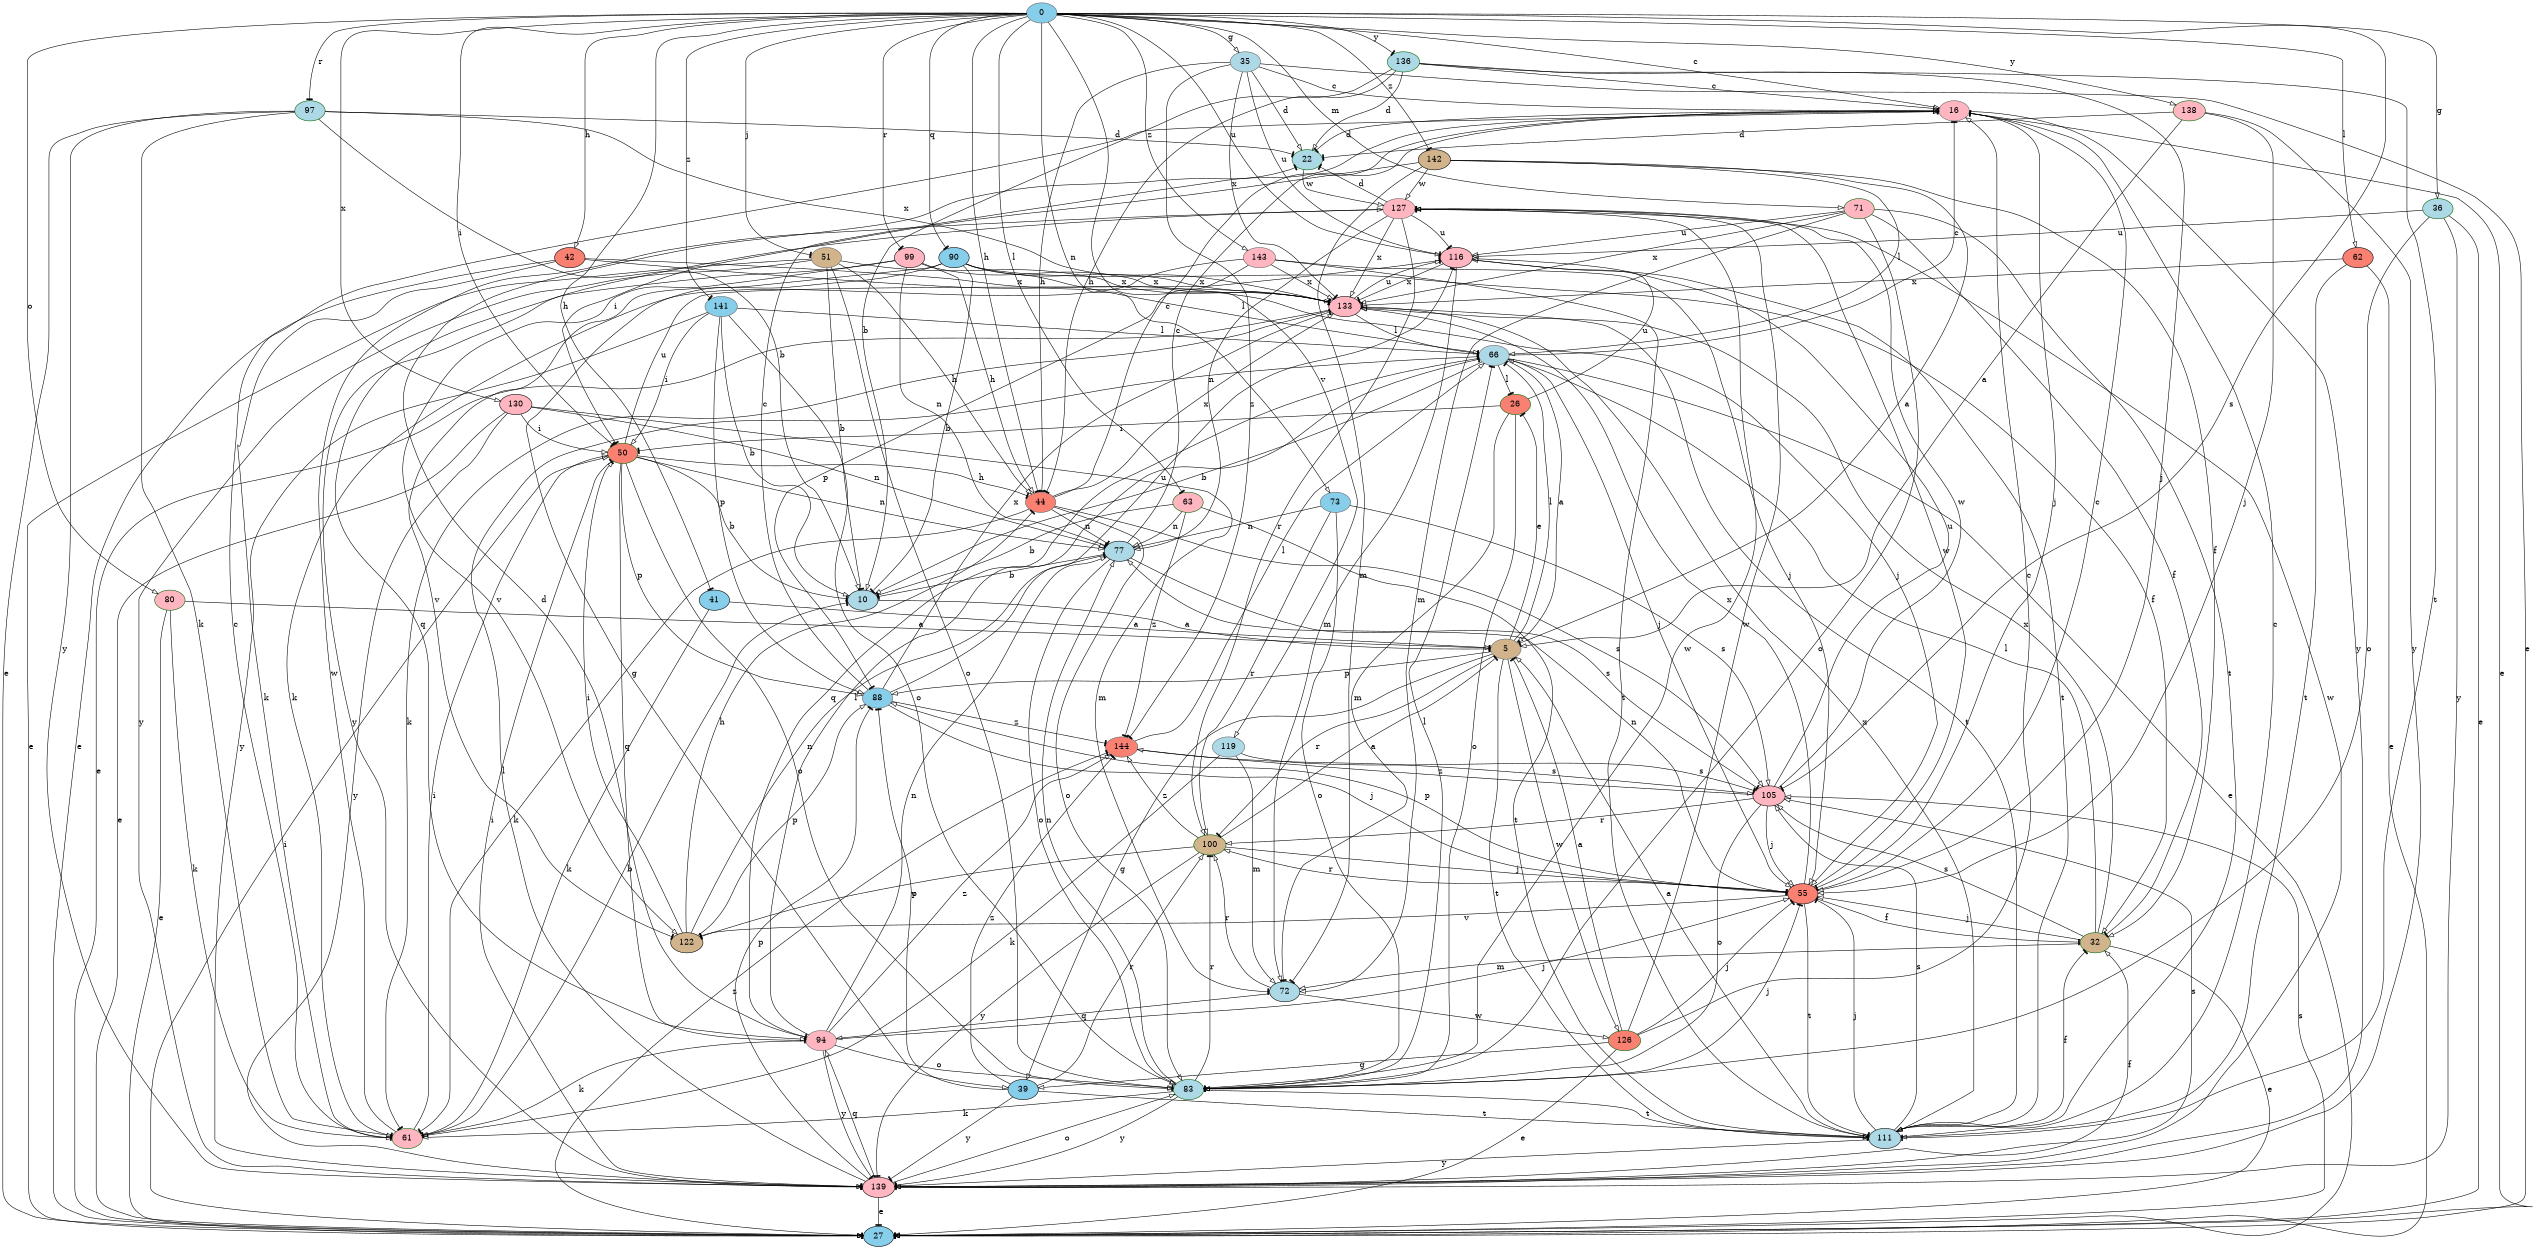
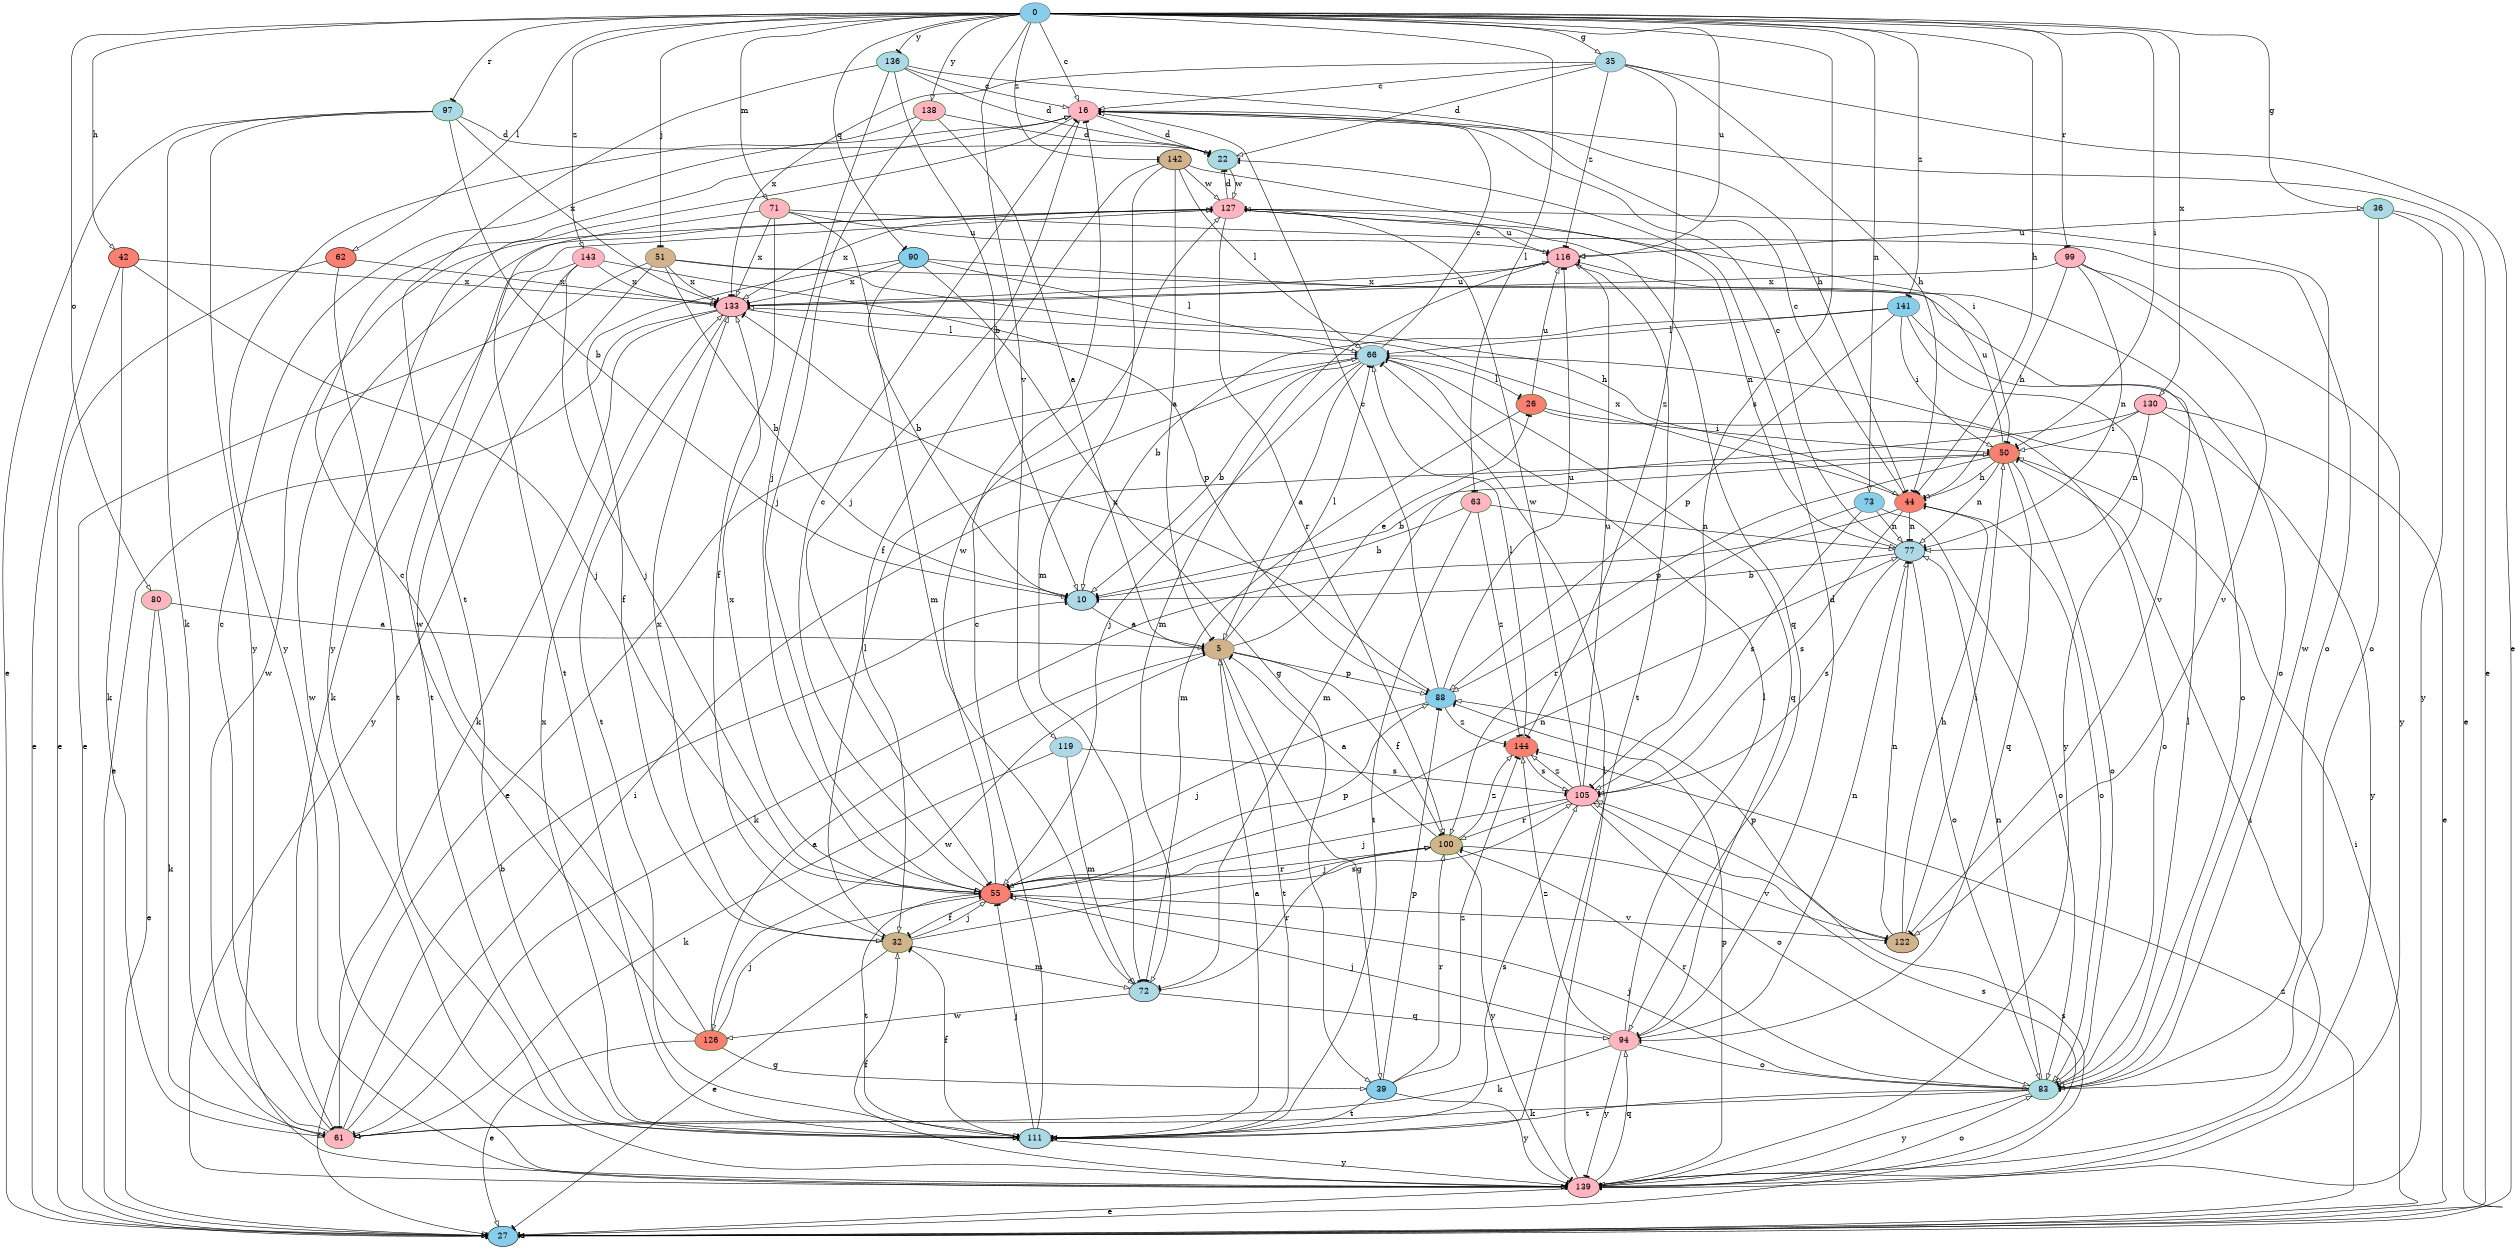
edge "35" -> "116": label "u" -> "z"
node "41": removed
edge "5" -> "100": label "r" -> "f"
